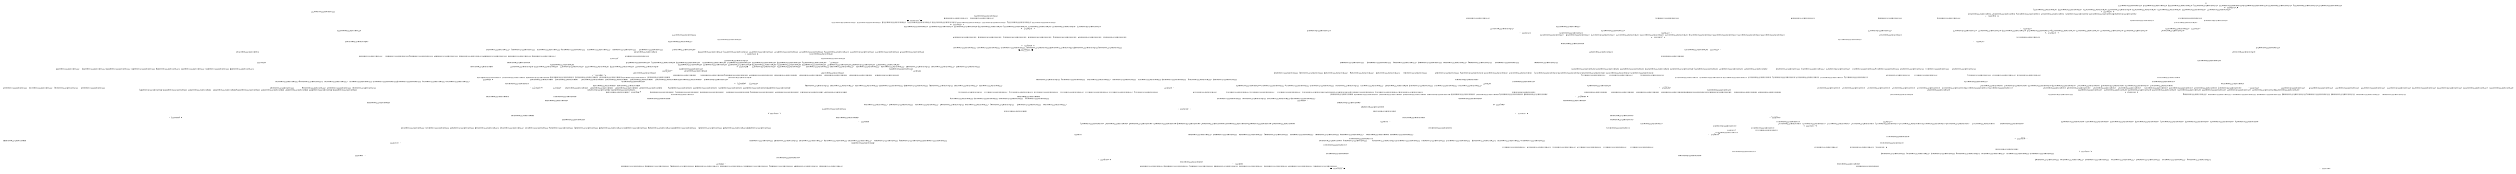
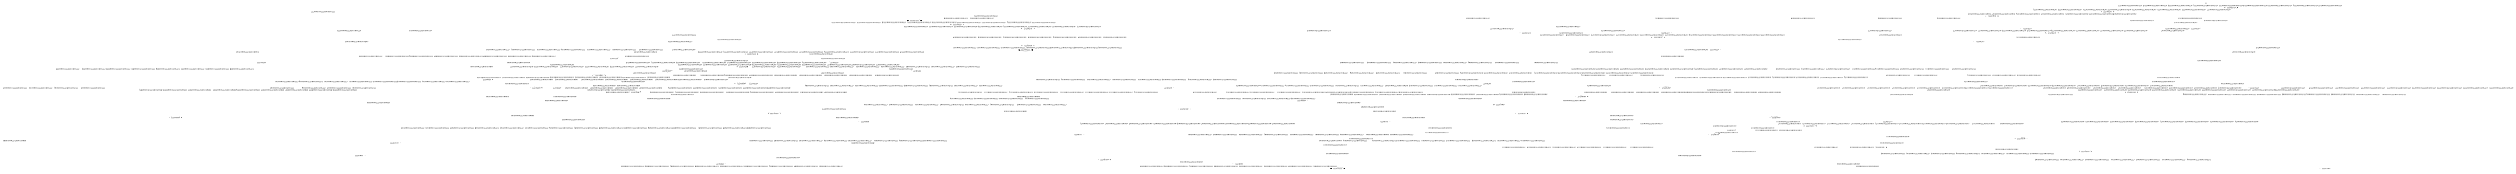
edge "-1, -1, -1, 2, 1, 0, -1, 1, 1" -> "-1, -1, -1, 0, 2, 1, 1, 2, 0": now "-1, -1, -1, 2, 1, 0, 0, 1, 2" -> "-1, -1, -1, 0, 2, 1, 1, 2, 0"
edge "-1, -1, -1, 2, 1, 0, 1, 1, 1" -> "-1, -1, -1, 0, 2, 1, 1, 1, 1": added, label "0, 1, 1, 1, 0, 0, 0, 0, 1, 0, 0, -1, -1, -1, 2, 2, 0, 1, 1, 2, 0, 0, 1, 1, 1, 1"
edge "-1, -1, -1, 0, 2, 1, 1, 1, 0" -> "-1, -1, -1, 1, 0, 2, 1, 1, 1": added, label "0, 1, 1, 0, 1, 0, 0, 1, 0, 0, 0, -1, -1, -1, 0, 2, 1, 2, 1, 0, 1, 0, 2, 1, 1, 1"
